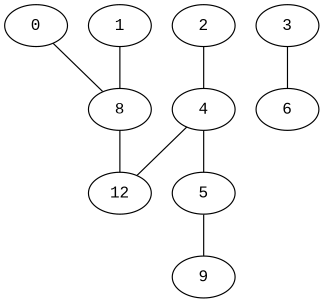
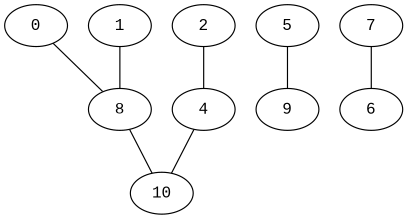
node "3": label "3" -> "7"
edge "4" -- "5": removed
node "12": label "12" -> "10"
